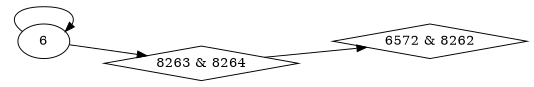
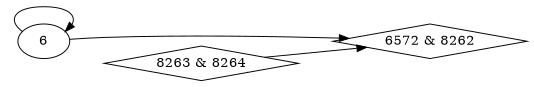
edge "6" -> "8263 & 8264": now "6" -> "6572 & 8262"
